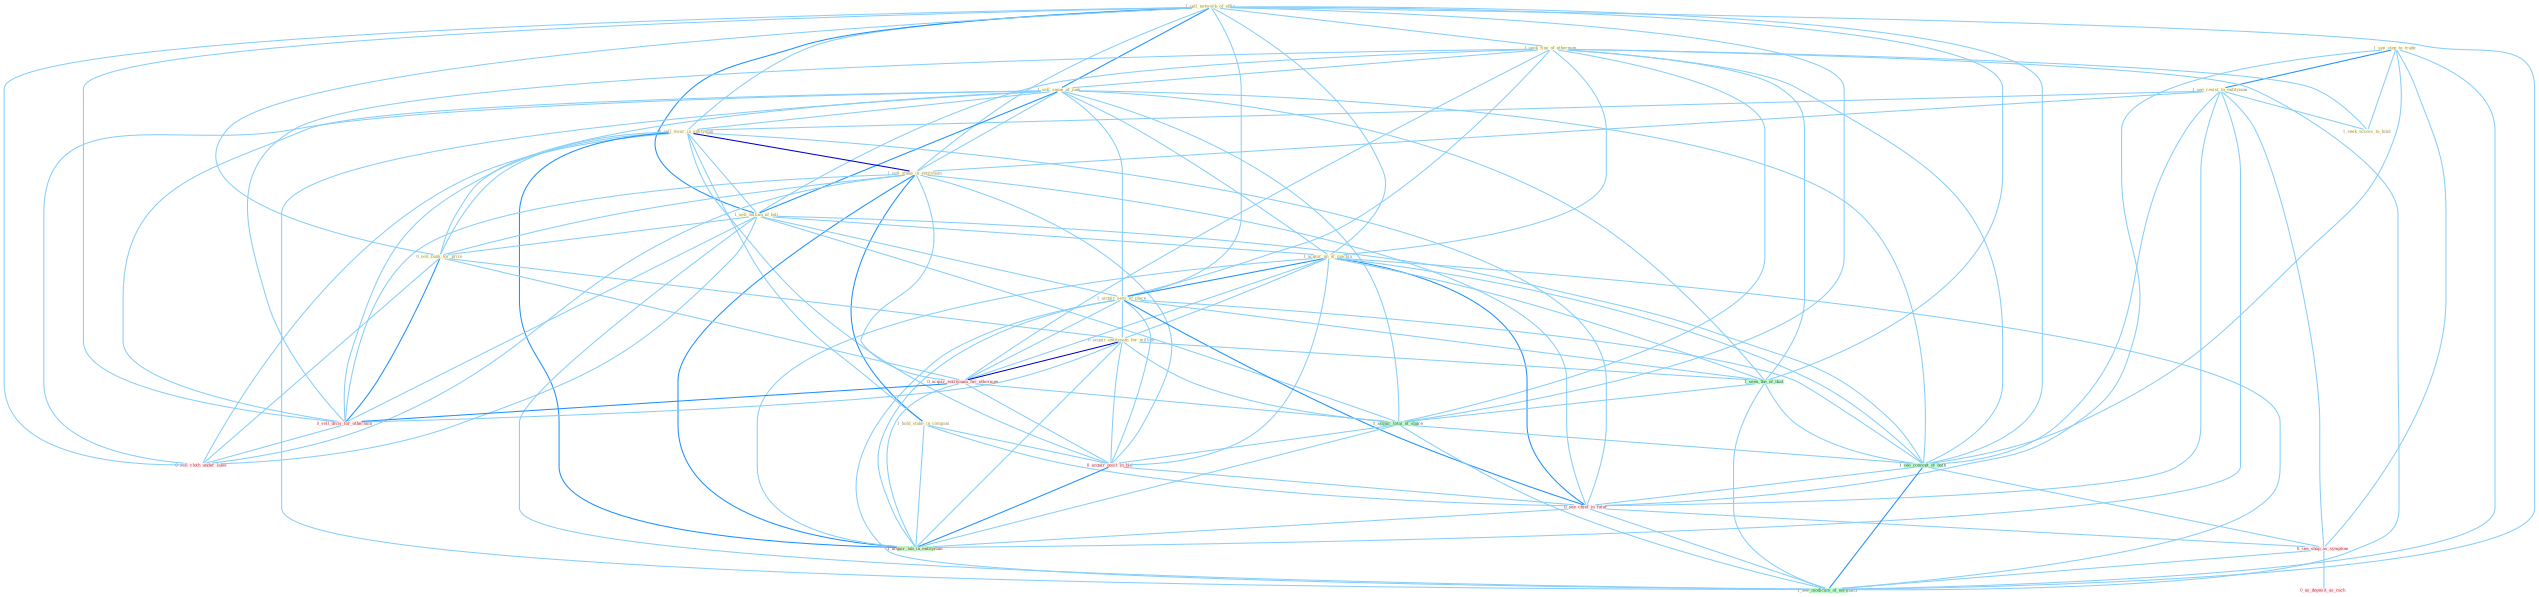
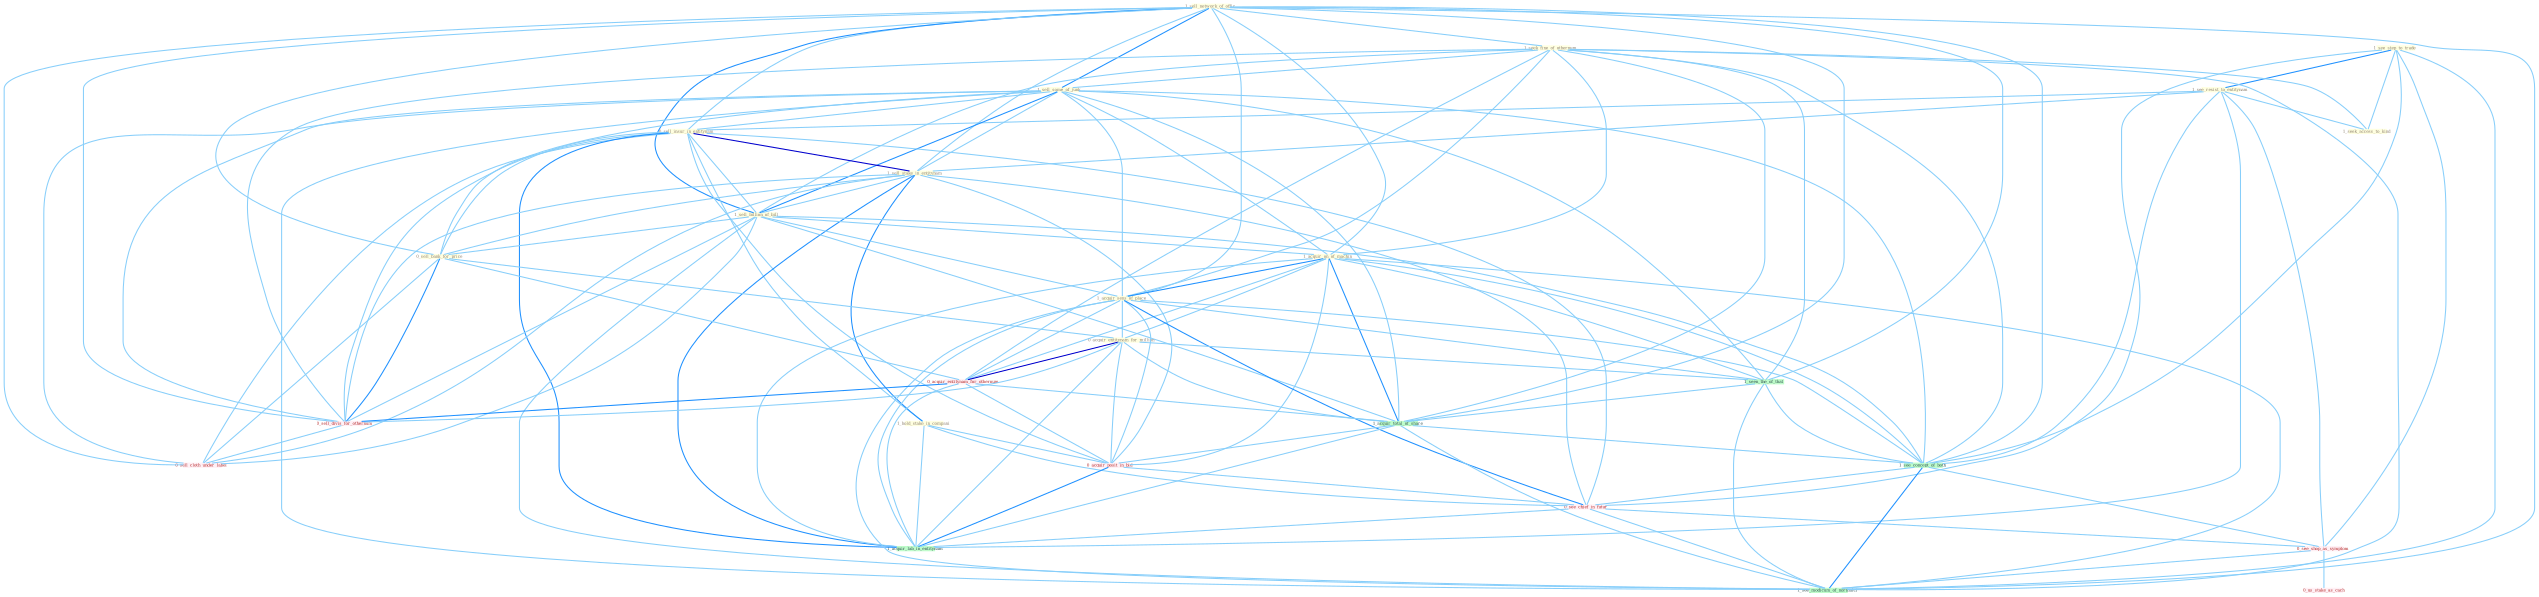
edge "1_sell_stake_in_entitynam" -- "0_acquir_entitynam_for_othernum": now "1_sell_stake_in_entitynam" -- "1_sell_billion_of_bill"
edge "1_acquir_on_of_machin" -- "0_see_chief_in_futur": now "1_acquir_on_of_machin" -- "1_acquir_total_of_share"
edge "1_see_resist_to_entitynam" -- "0_see_chief_in_futur": removed
node "1_acquir_lab_in_entitynam": fontcolor #b22222 -> #2f4f4f
node "0_us_deposit_as_cach": label "0_us_deposit_as_cach" -> "0_us_stake_as_cach"
